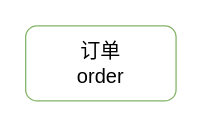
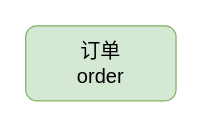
node "订单 order": fillcolor #ffffff -> #d5e8d4
